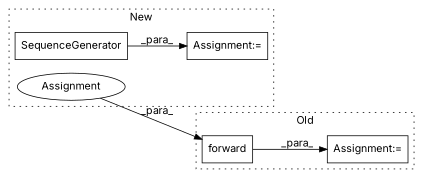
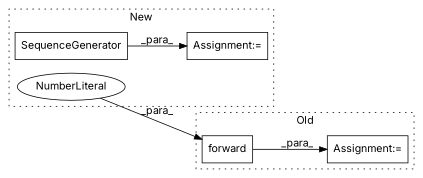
node "Assignment": label "Assignment" -> "NumberLiteral"
